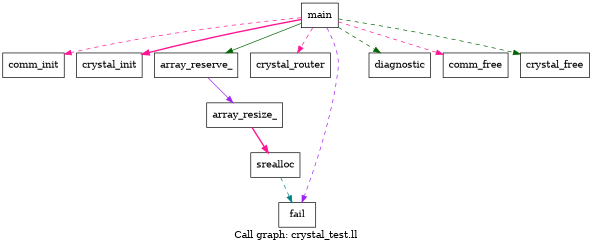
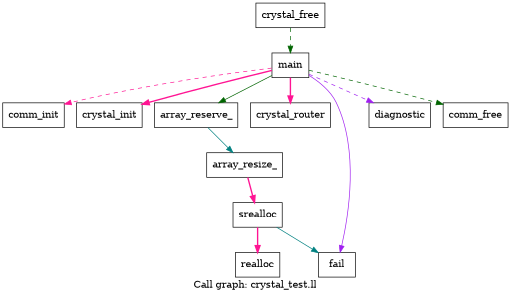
edge "main" -> "crystal_free": reversed
edge "main" -> "crystal_router": style dashed -> bold
edge "main" -> "comm_free": color deeppink -> darkgreen
edge "main" -> "diagnostic": color darkgreen -> purple
edge "array_reserve_" -> "array_resize_": color purple -> teal
edge "main" -> "fail": style dashed -> solid
edge "srealloc" -> "fail": style dashed -> solid
node "realloc": added
